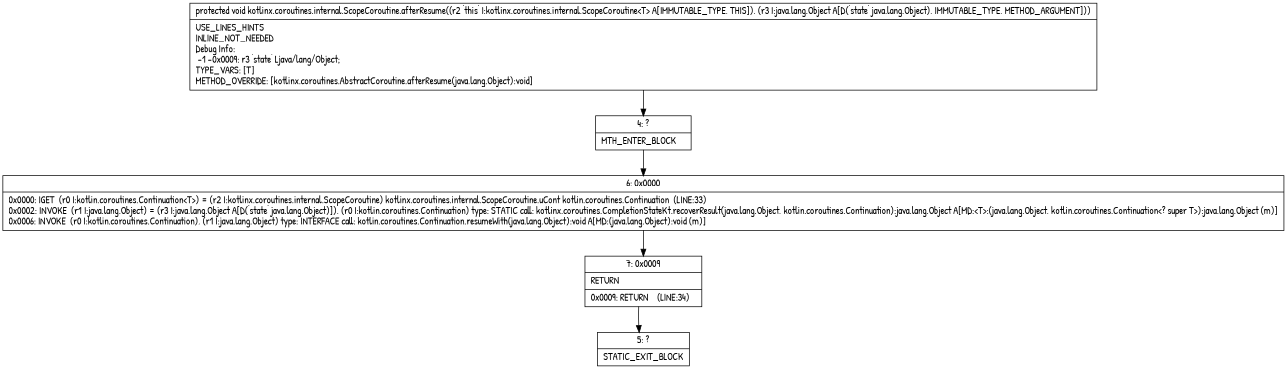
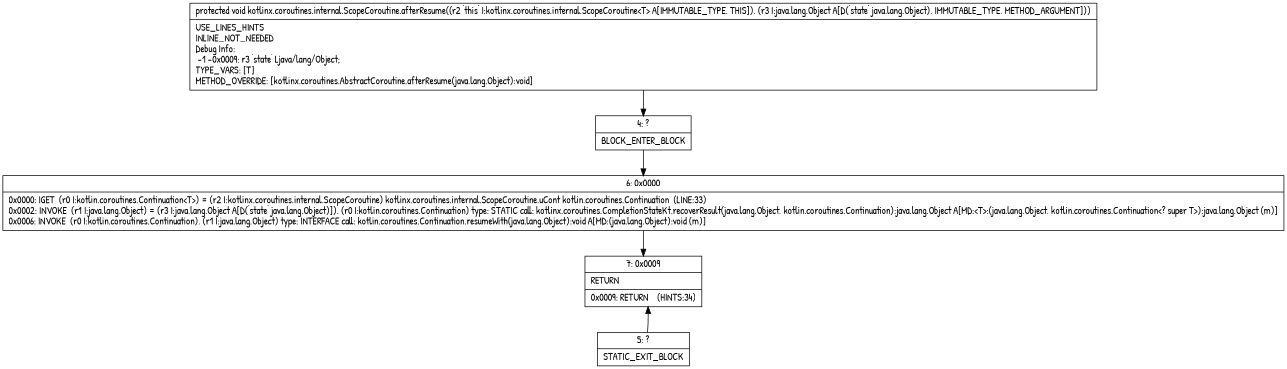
node "4: ?": text "MTH_ENTER_BLOCK" -> "BLOCK_ENTER_BLOCK"
node "7: 0x0009": text "0x0009: RETURN    (LINE:34)" -> "0x0009: RETURN    (HINTS:34)"
edge "7: 0x0009" -> "5: ?": reversed
